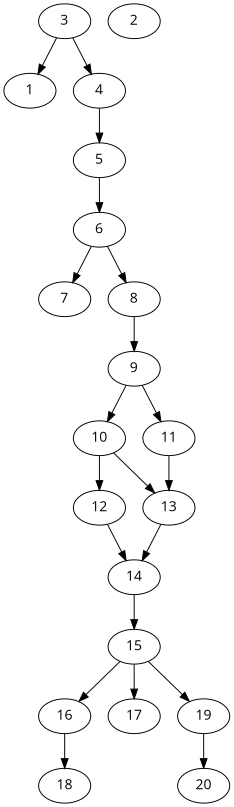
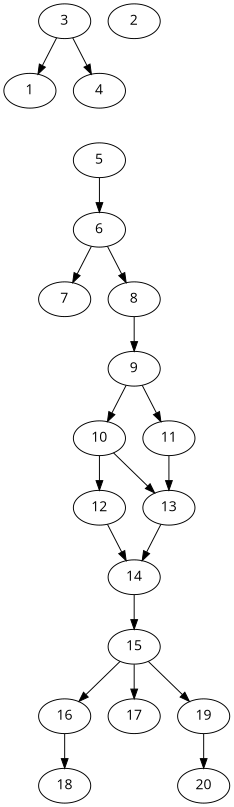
edge "4" -> "5": removed
